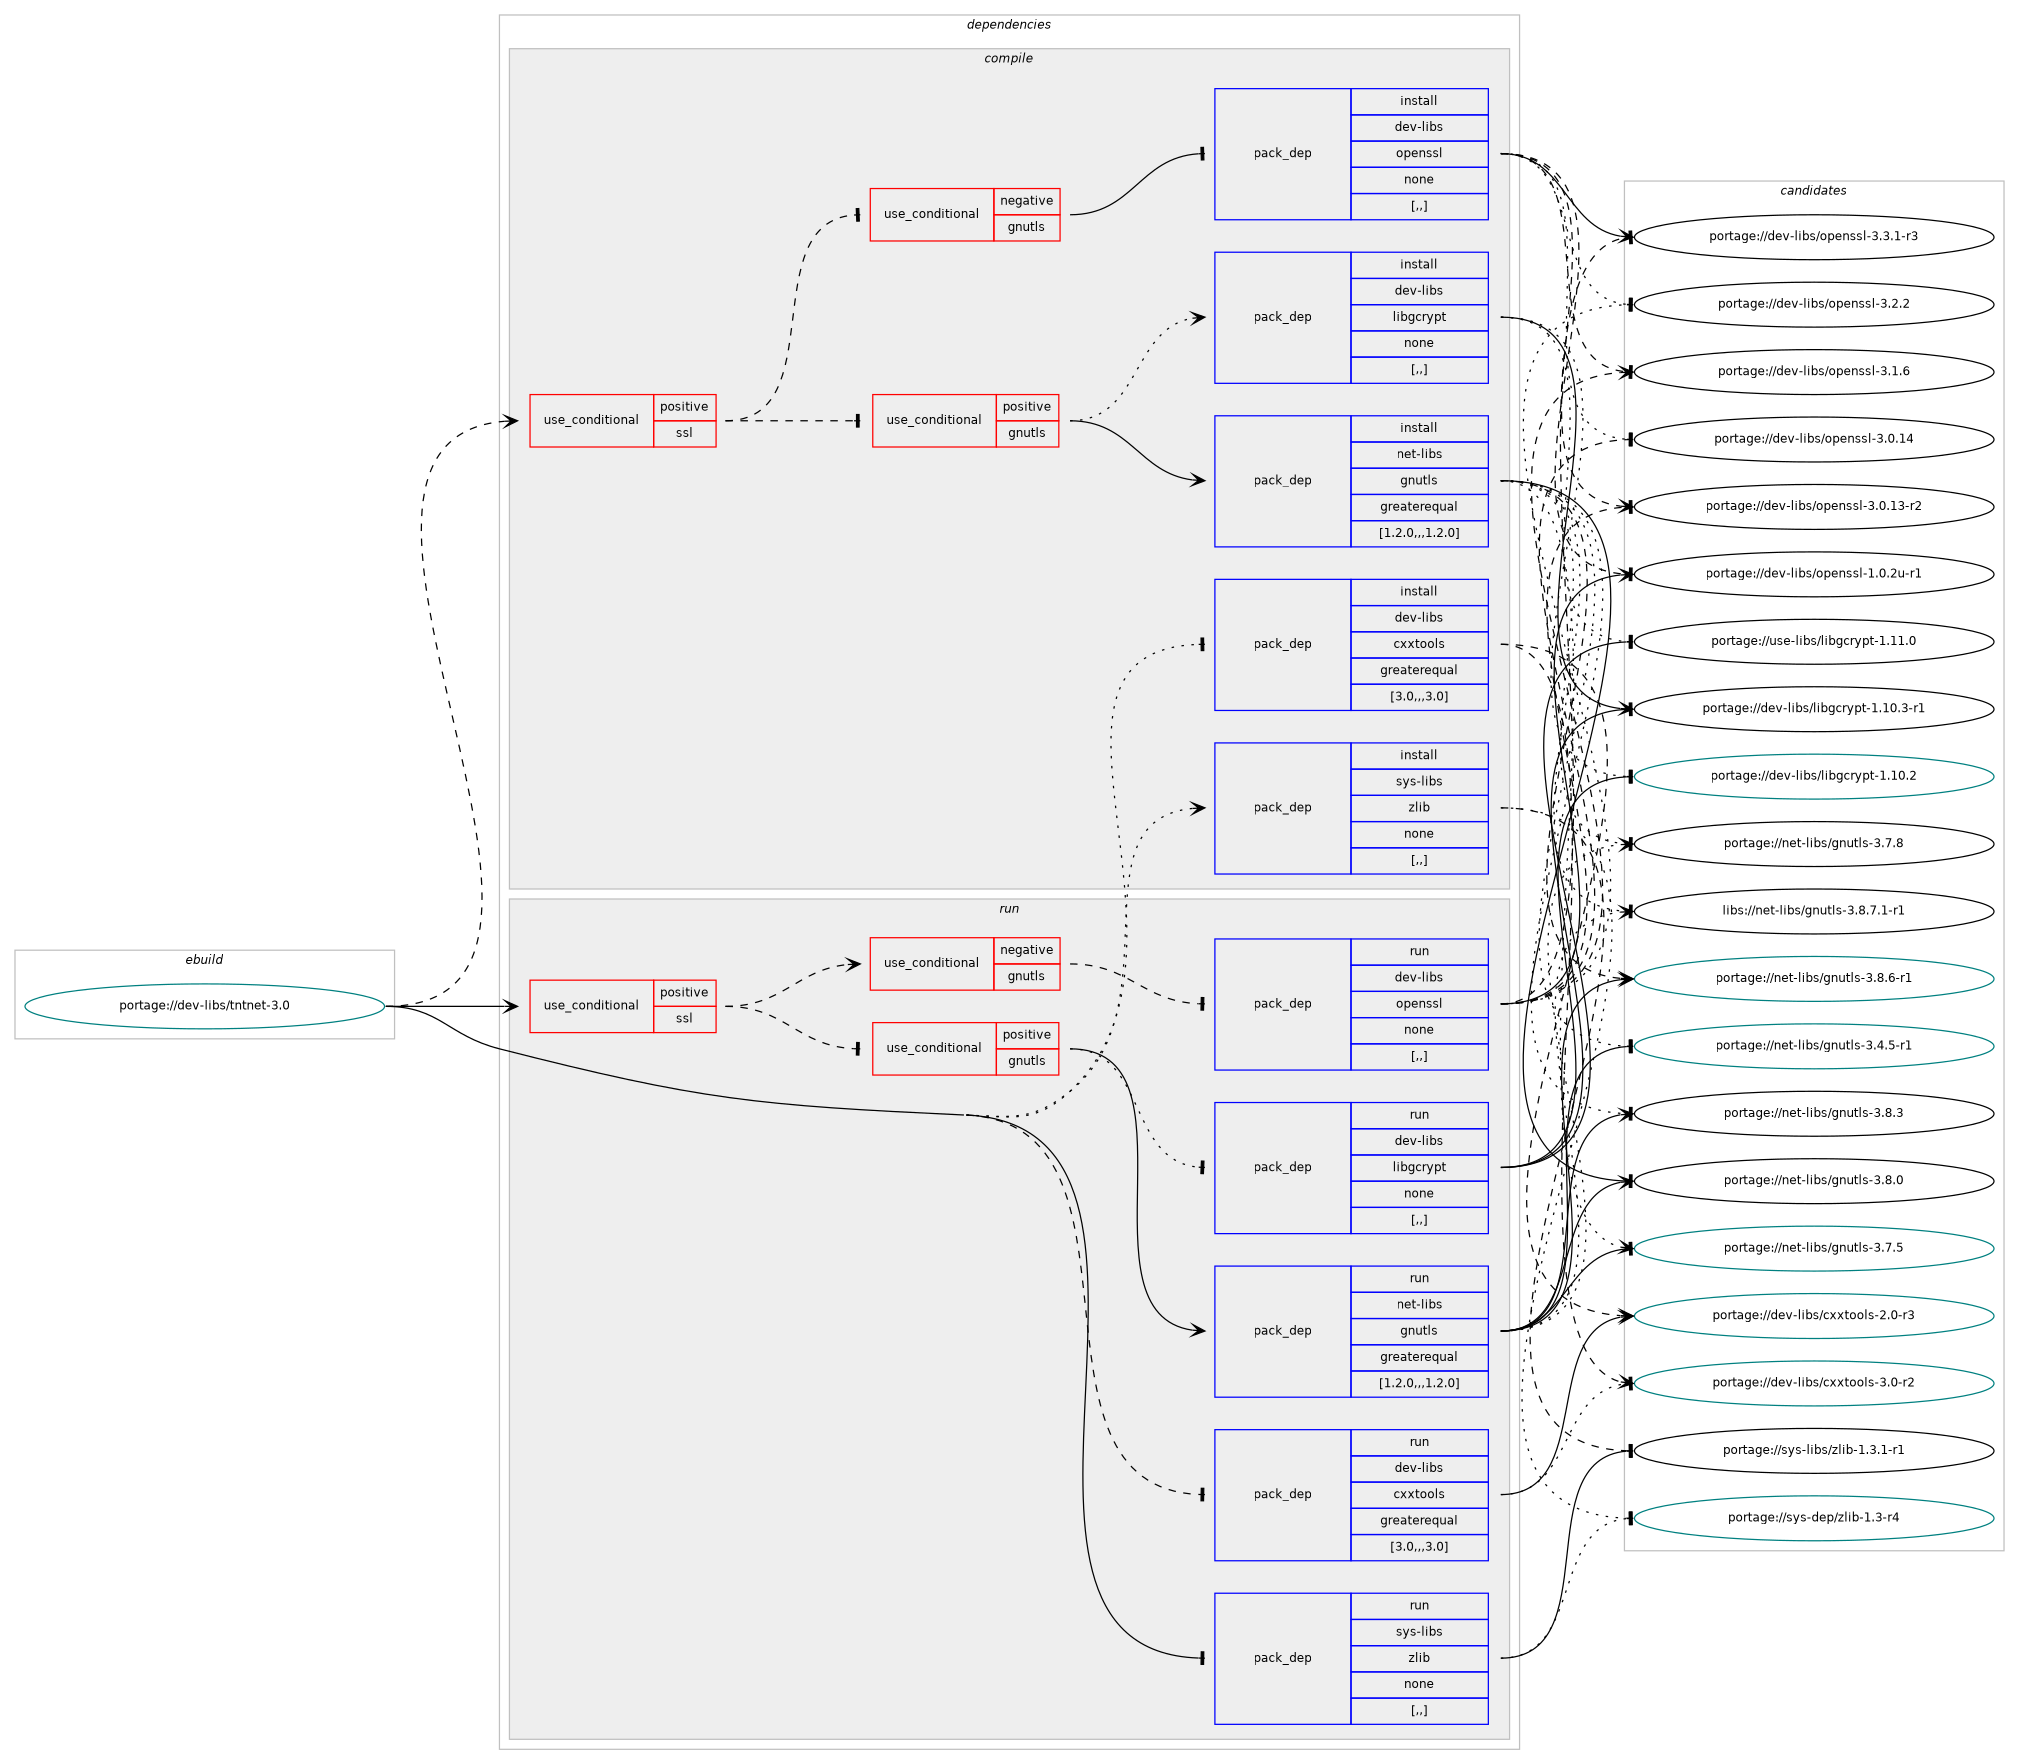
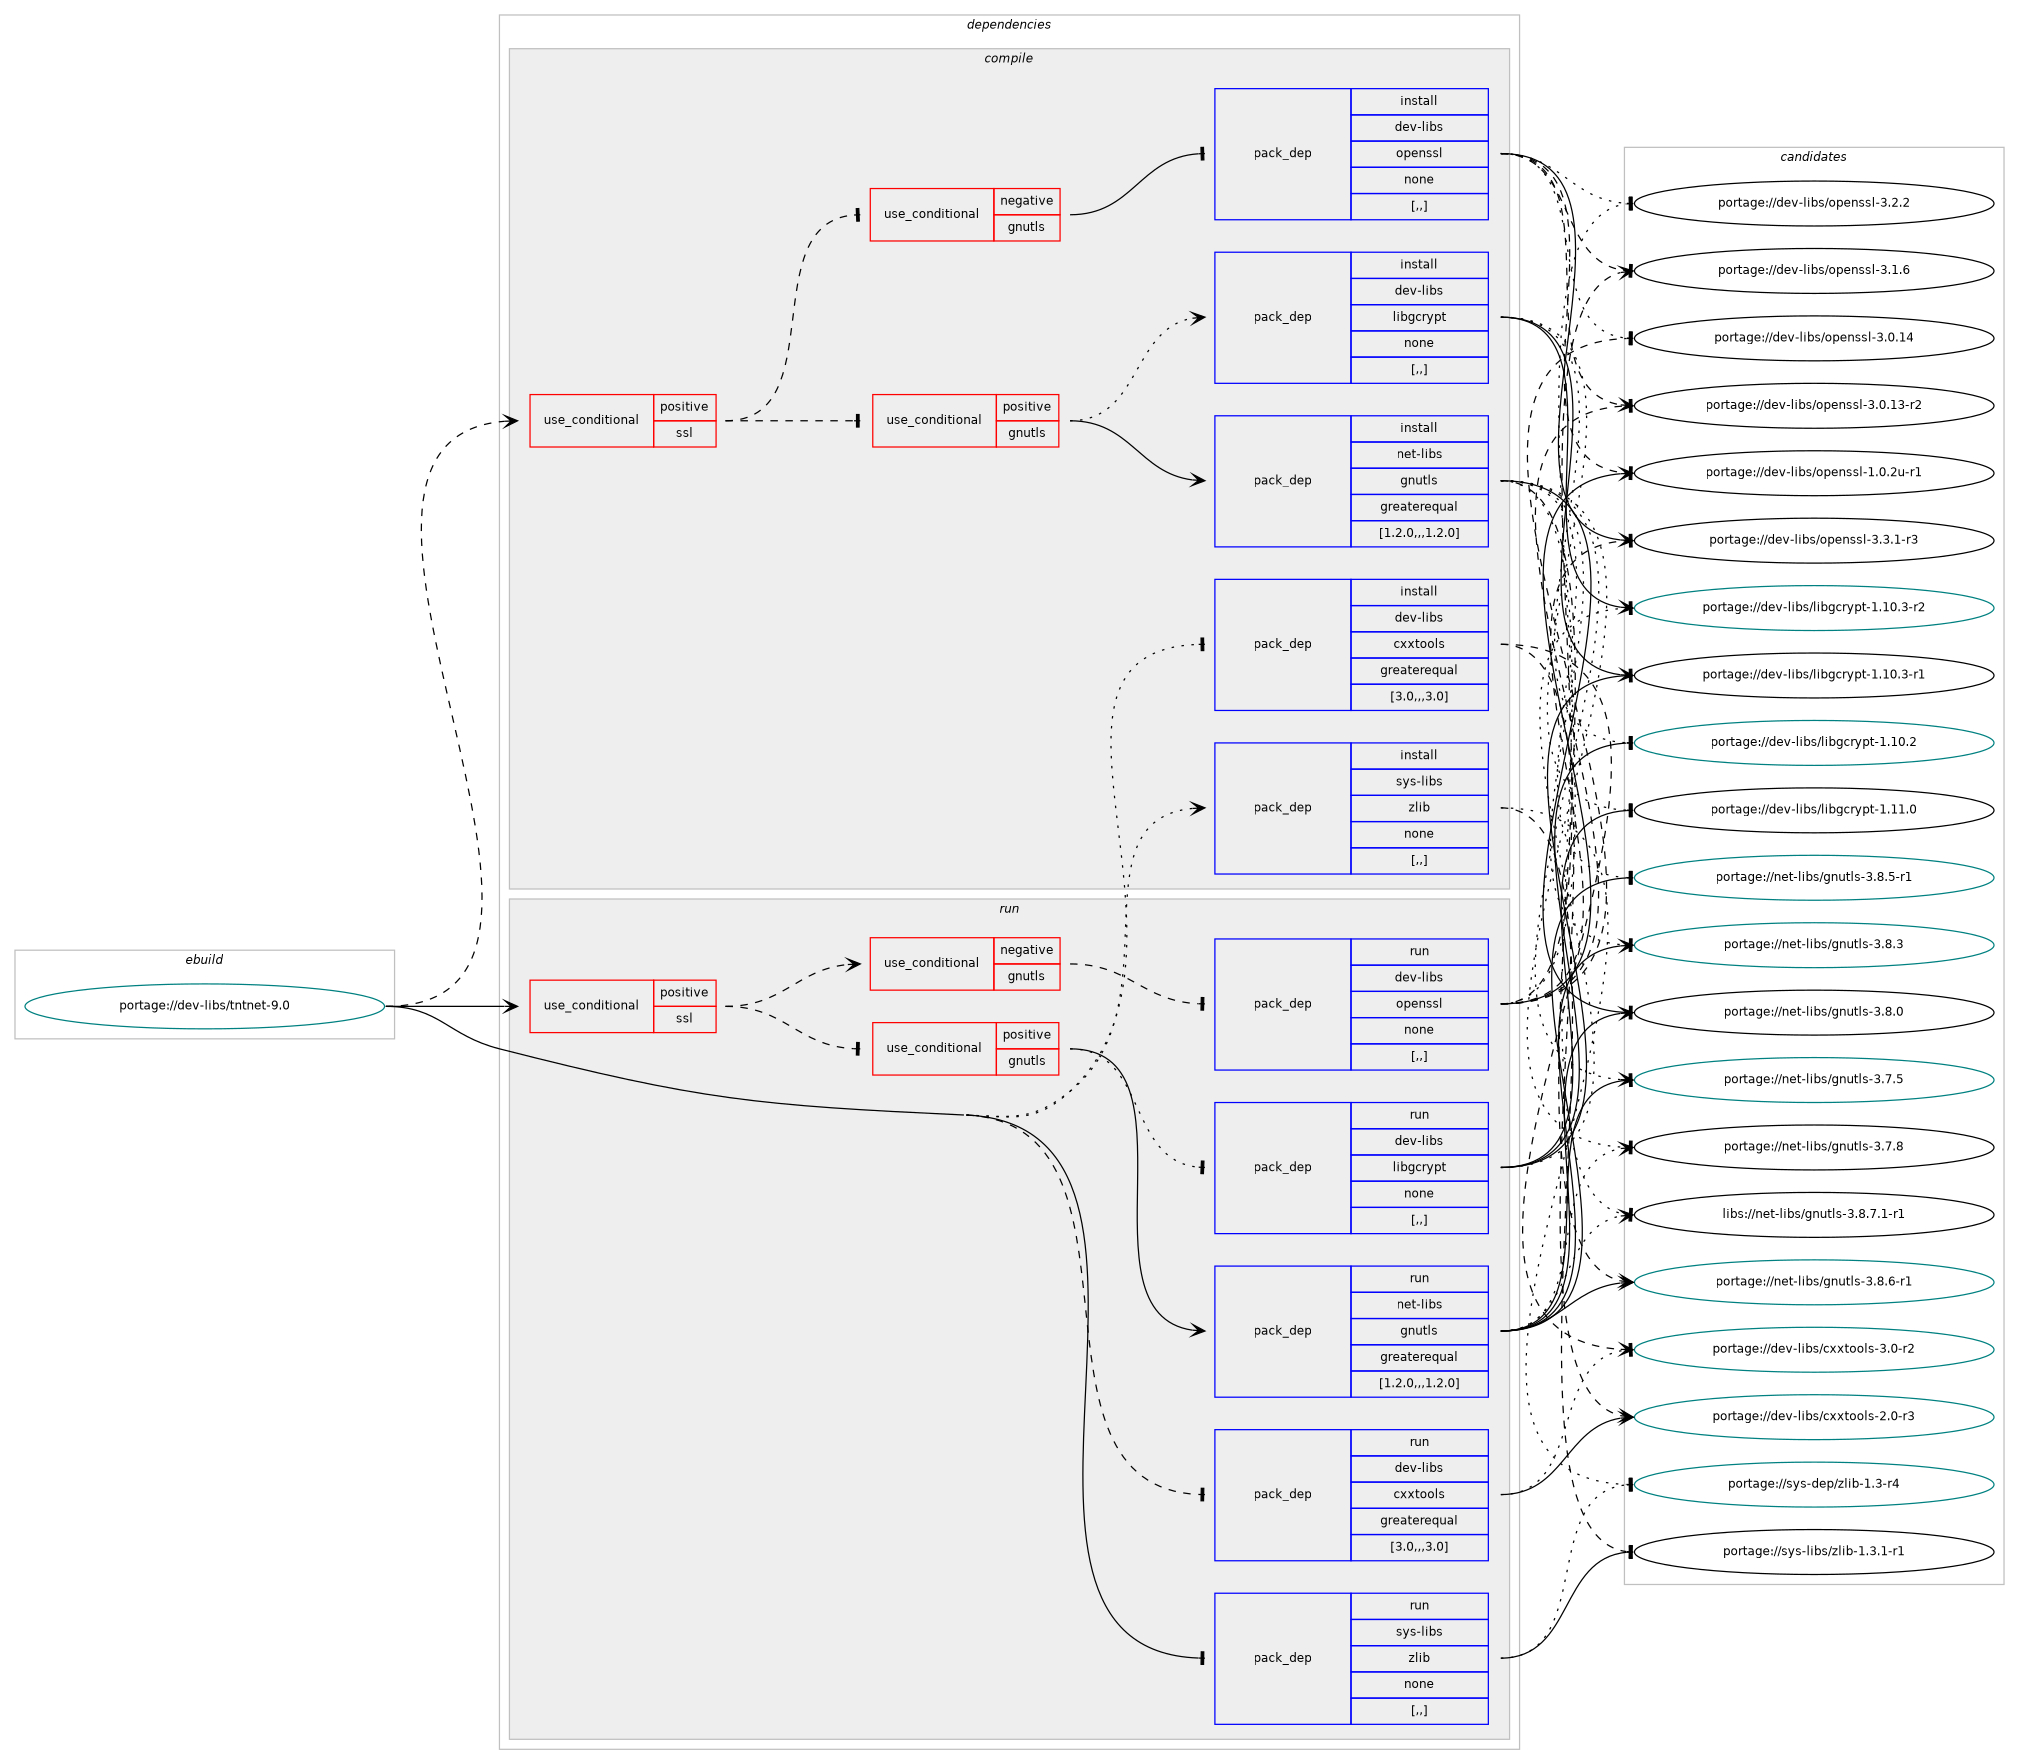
node "portage://dev-libs/libgcrypt-1.10.3-r2": added
node "portage://use-libs/libgcrypt-1.11.0": label "portage://use-libs/libgcrypt-1.11.0" -> "portage://dev-libs/libgcrypt-1.11.0"
node "portage://dev-libs/tntnet-3.0": label "portage://dev-libs/tntnet-3.0" -> "portage://dev-libs/tntnet-9.0"
node "portage://net-libs/gnutls-3.4.5-r1": label "portage://net-libs/gnutls-3.4.5-r1" -> "portage://net-libs/gnutls-3.8.5-r1"
node "portage://net-libs/gnutls-3.8.3": color black -> teal
